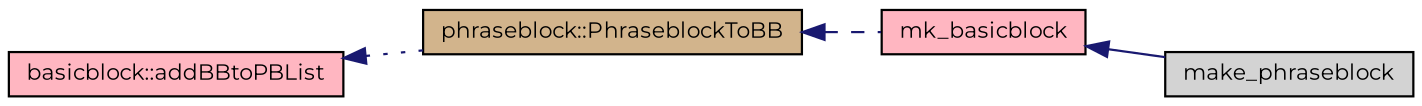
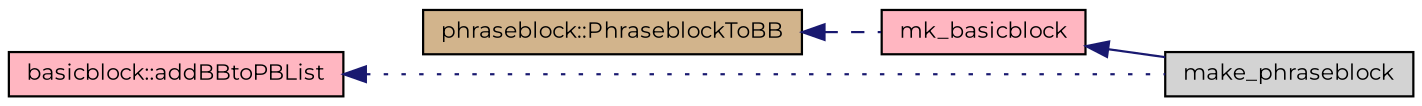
edge "phraseblock::PhraseblockToBB" -> "basicblock::addBBtoPBList": now "make_phraseblock" -> "basicblock::addBBtoPBList"
